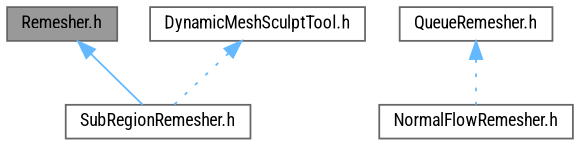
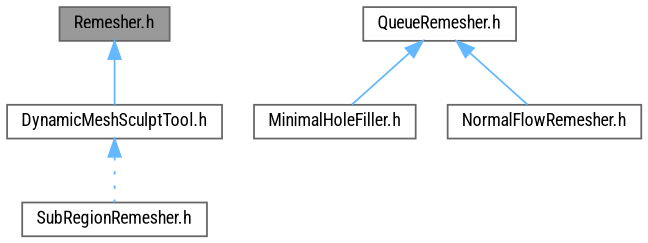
edge "SubRegionRemesher.h" -> "Remesher.h": now "DynamicMeshSculptTool.h" -> "Remesher.h"
edge "NormalFlowRemesher.h" -> "QueueRemesher.h": style dotted -> solid
node "MinimalHoleFiller.h": added
